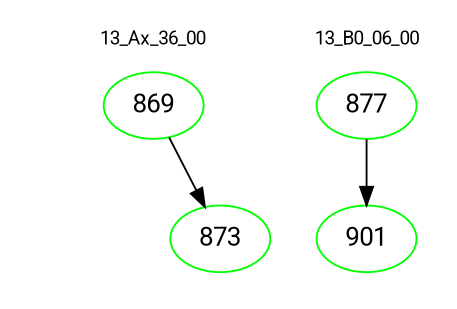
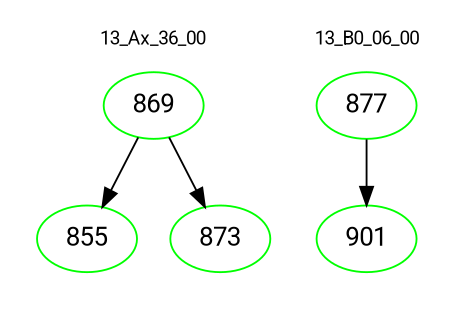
node "855": added
